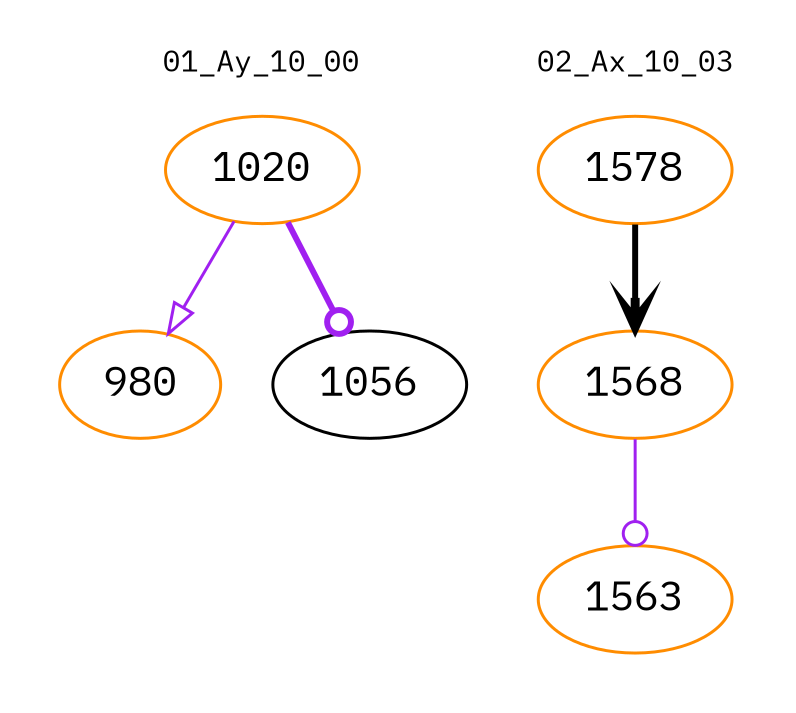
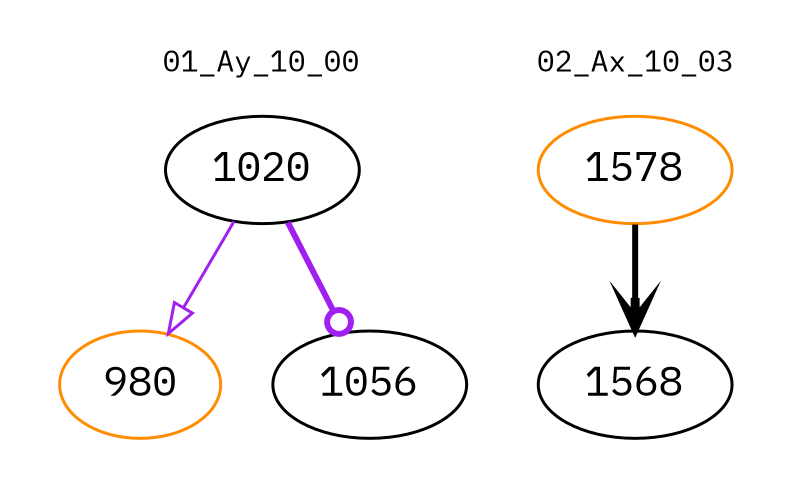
node "1020": color darkorange -> black
node "1568": color darkorange -> black
node "1563": removed
